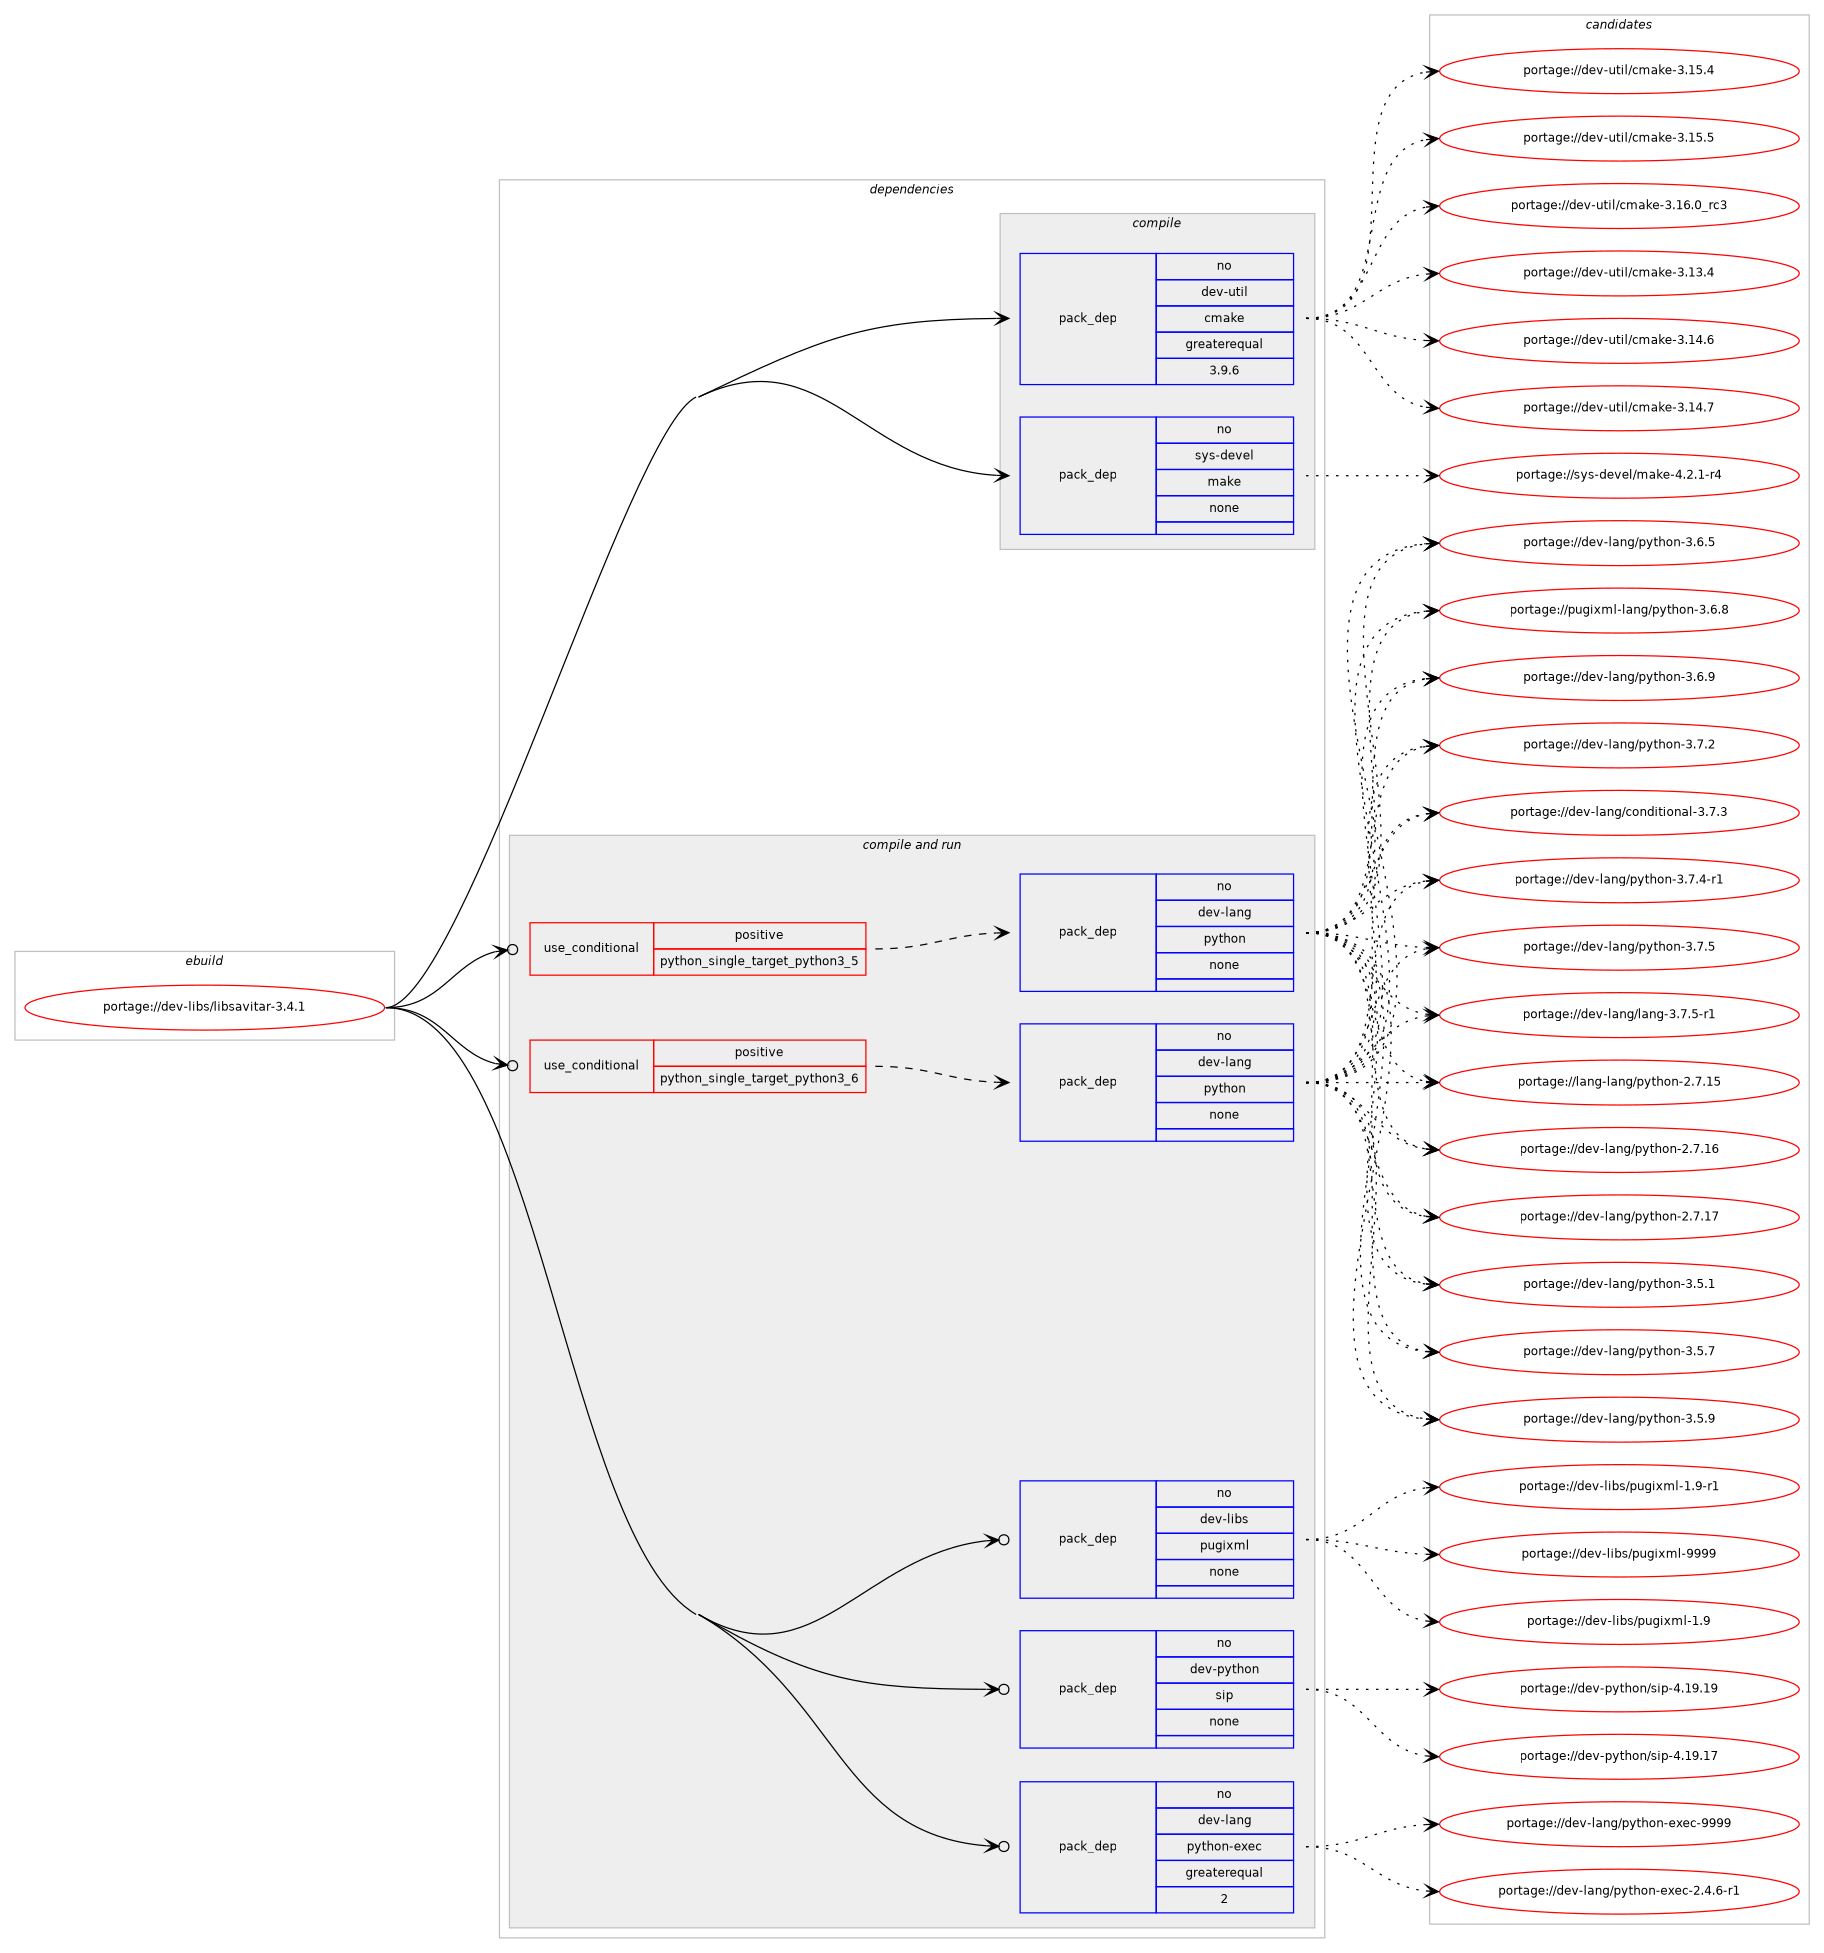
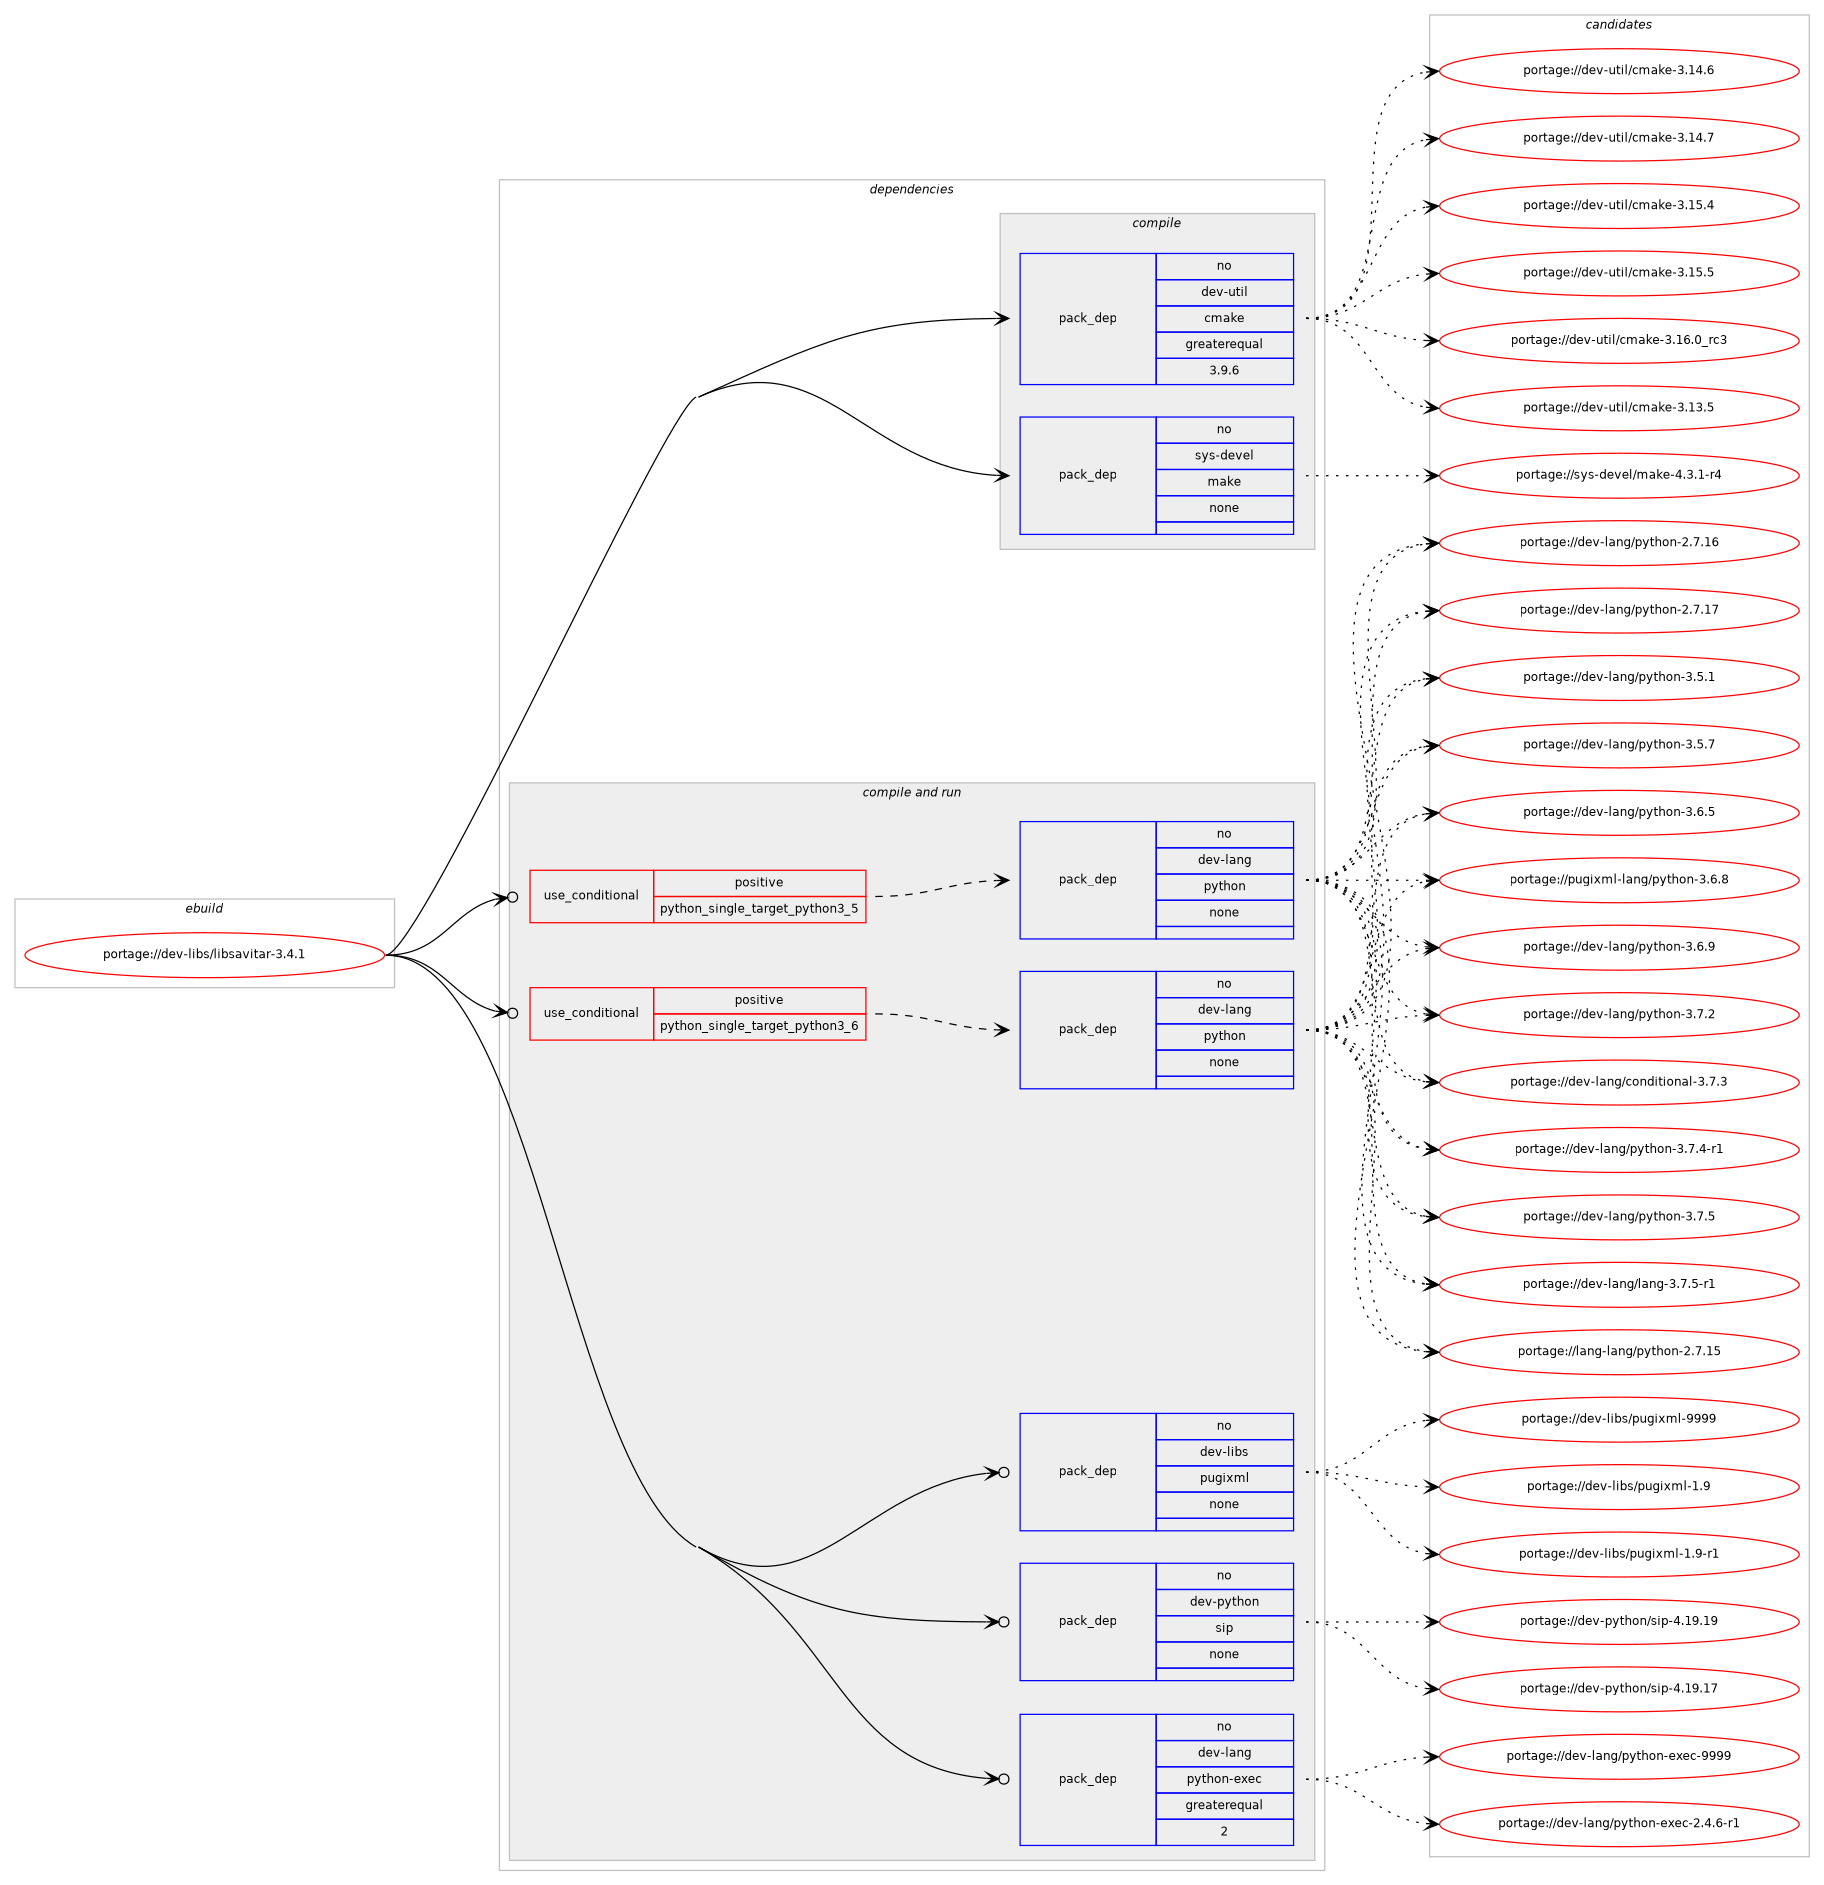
node "portage://dev-util/cmake-3.13.4": label "portage://dev-util/cmake-3.13.4" -> "portage://dev-util/cmake-3.13.5"
node "portage://sys-devel/make-4.2.1-r4": label "portage://sys-devel/make-4.2.1-r4" -> "portage://sys-devel/make-4.3.1-r4"
node "portage://dev-lang/python-3.5.9": removed
